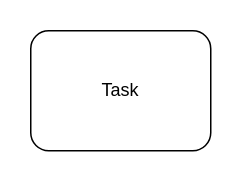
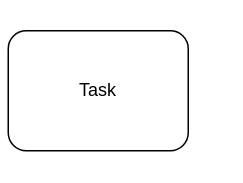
node "Task": moved (121, 91) -> (98, 91)
